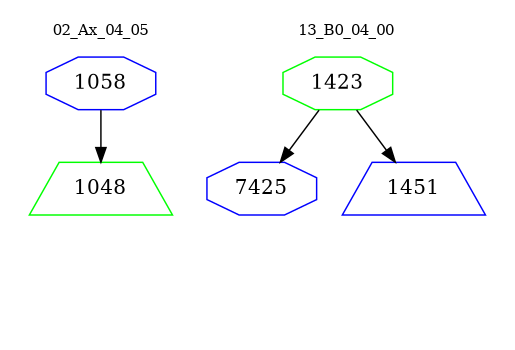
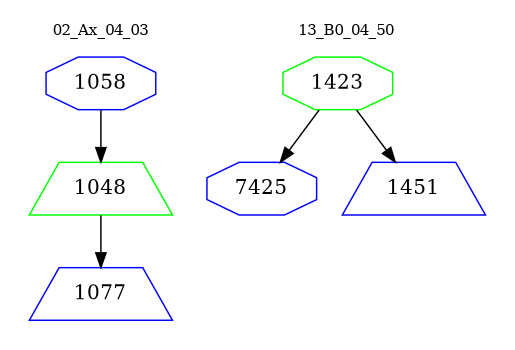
cluster "02_Ax_04_05": label "02_Ax_04_05" -> "02_Ax_04_03"
cluster "13_B0_04_00": label "13_B0_04_00" -> "13_B0_04_50"
node "1077": added
